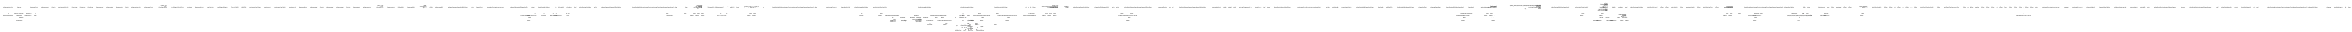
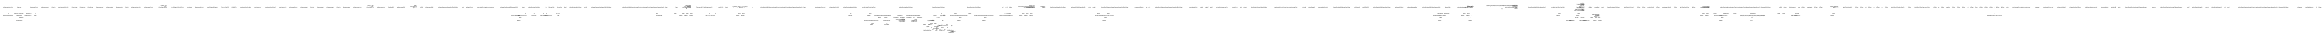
node "Entry string.Format(string, object, object, object)": removed
edge "Nancy.Routing.DefaultRouteInvoker" -> "var isResponse = (CastResultToResponse(result) != null)": now "AddNegotiatedHeaders(negotiator, response)" -> "var isResponse = (CastResultToResponse(result) != null)"
